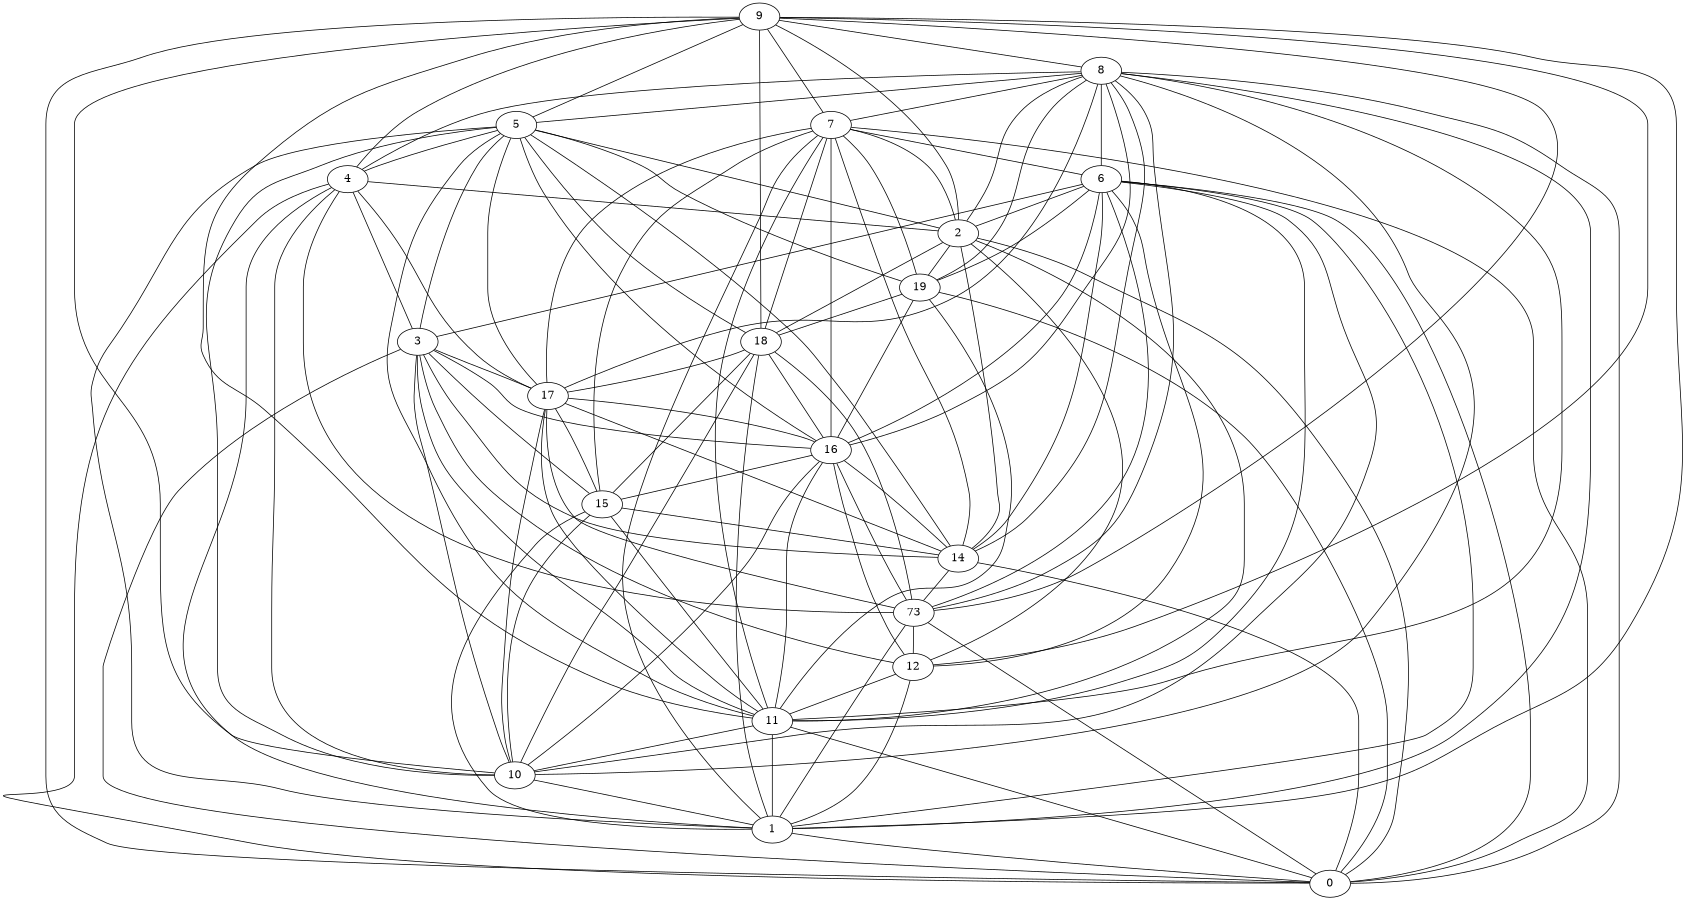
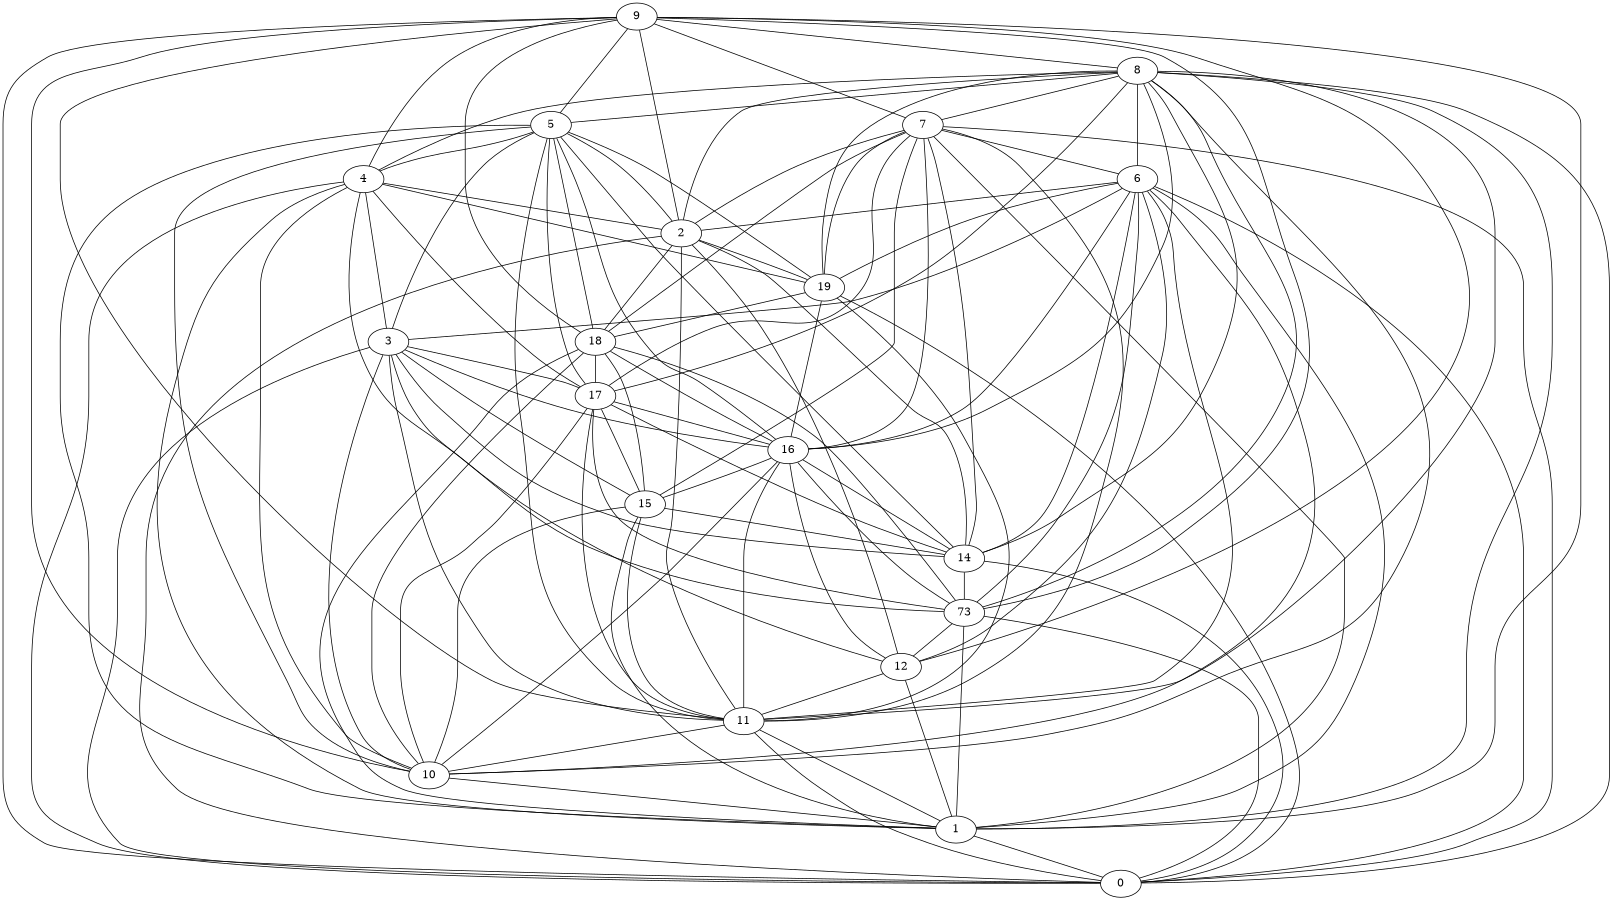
edge "4" -- "19": added
